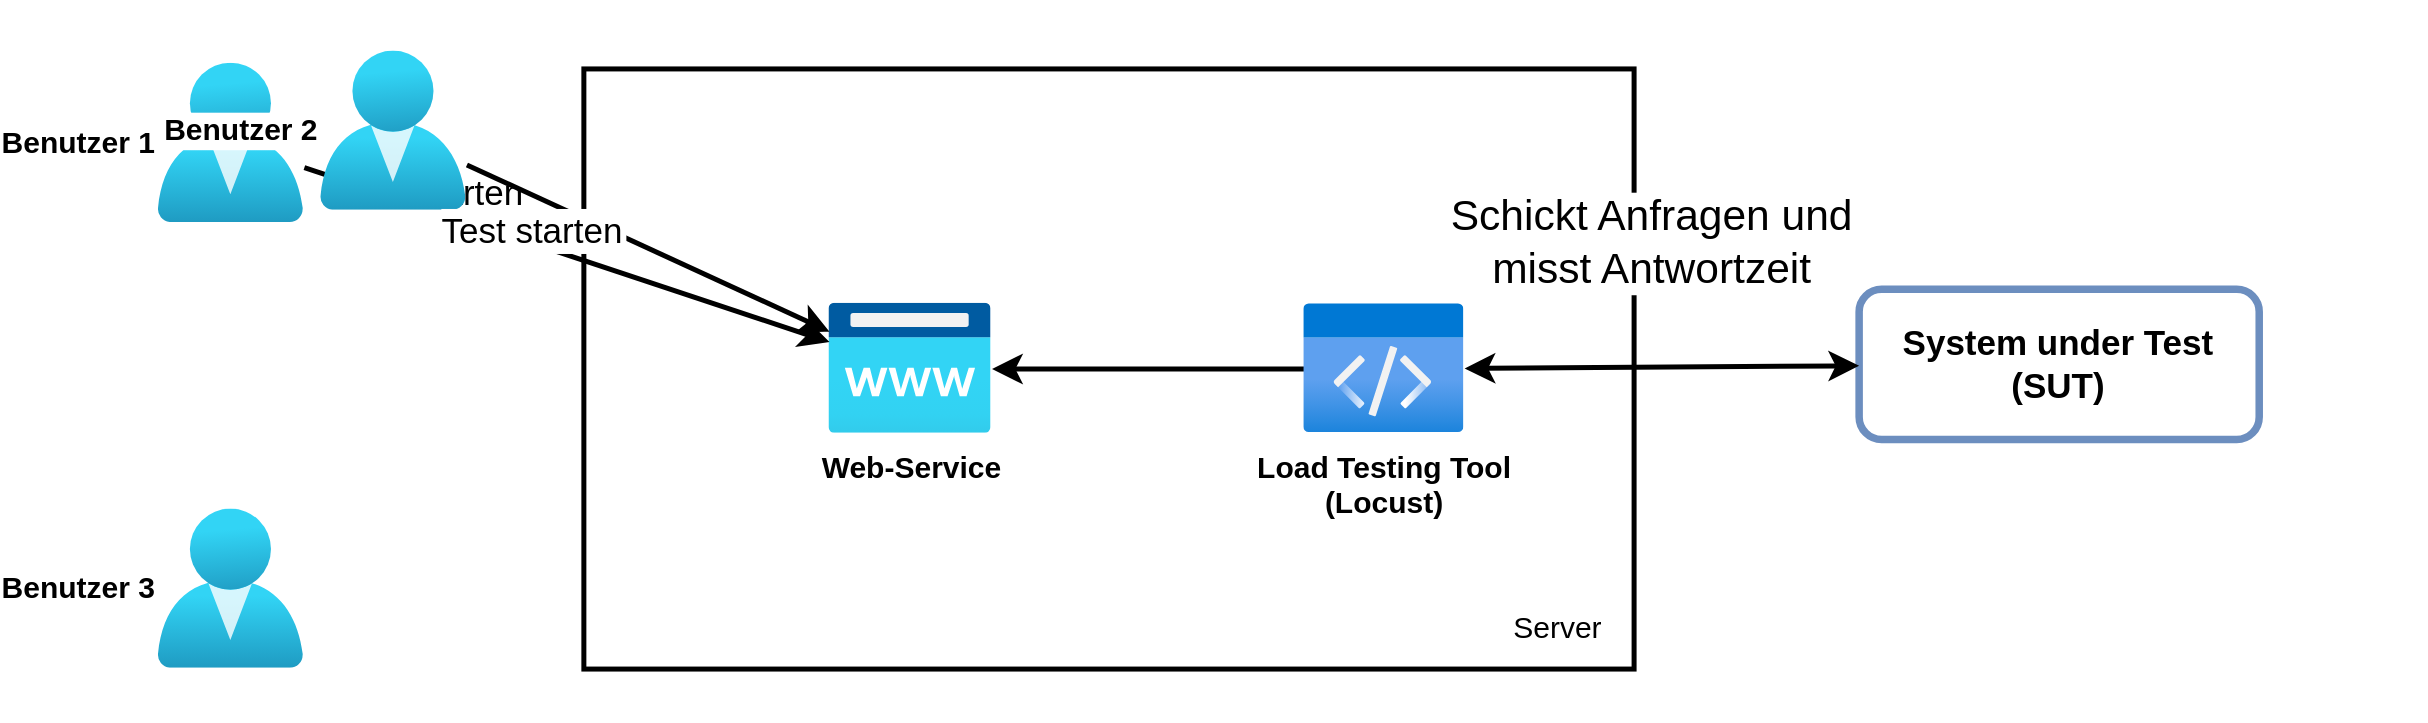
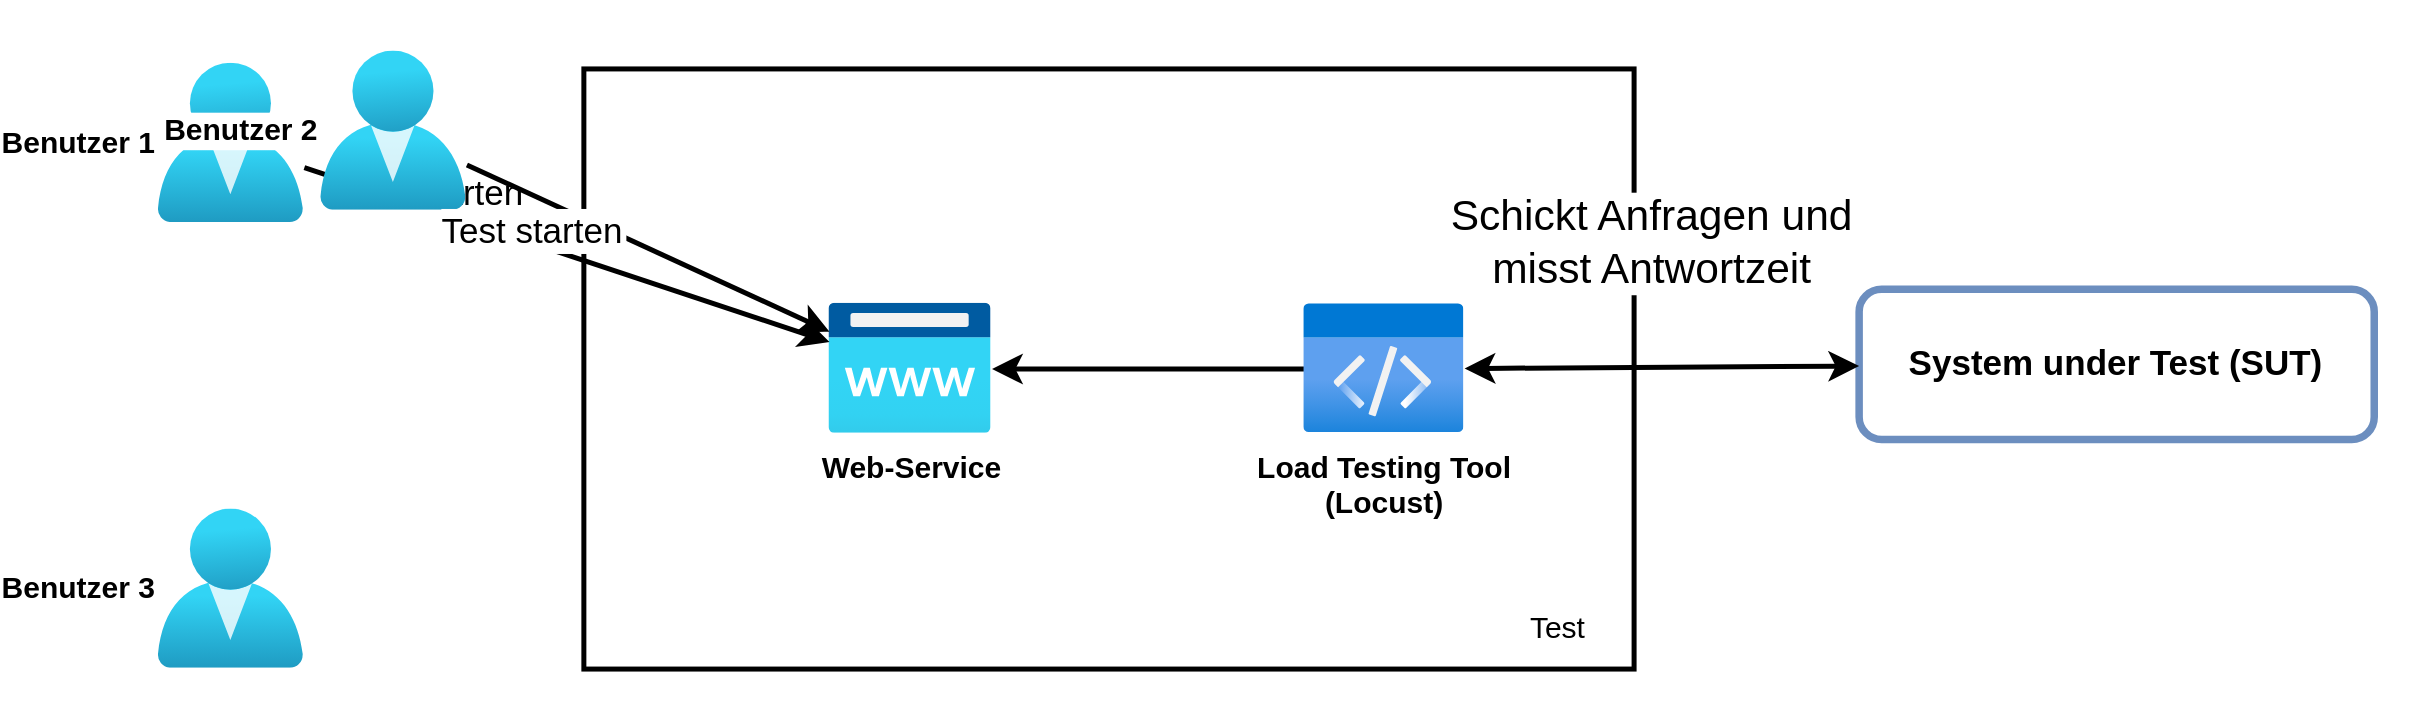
node "System under Test (SUT)": size 400x150 -> 515x150
node "Server": label "Server" -> "Test"
